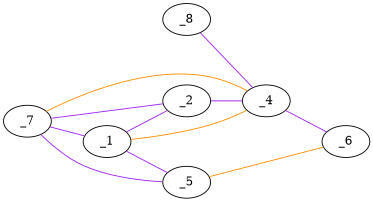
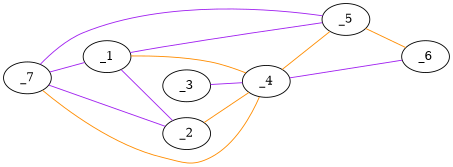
node "_8": label "_8" -> "_3"
edge "_5" -- "_4": added
edge "_2" -- "_4": color purple -> darkorange
